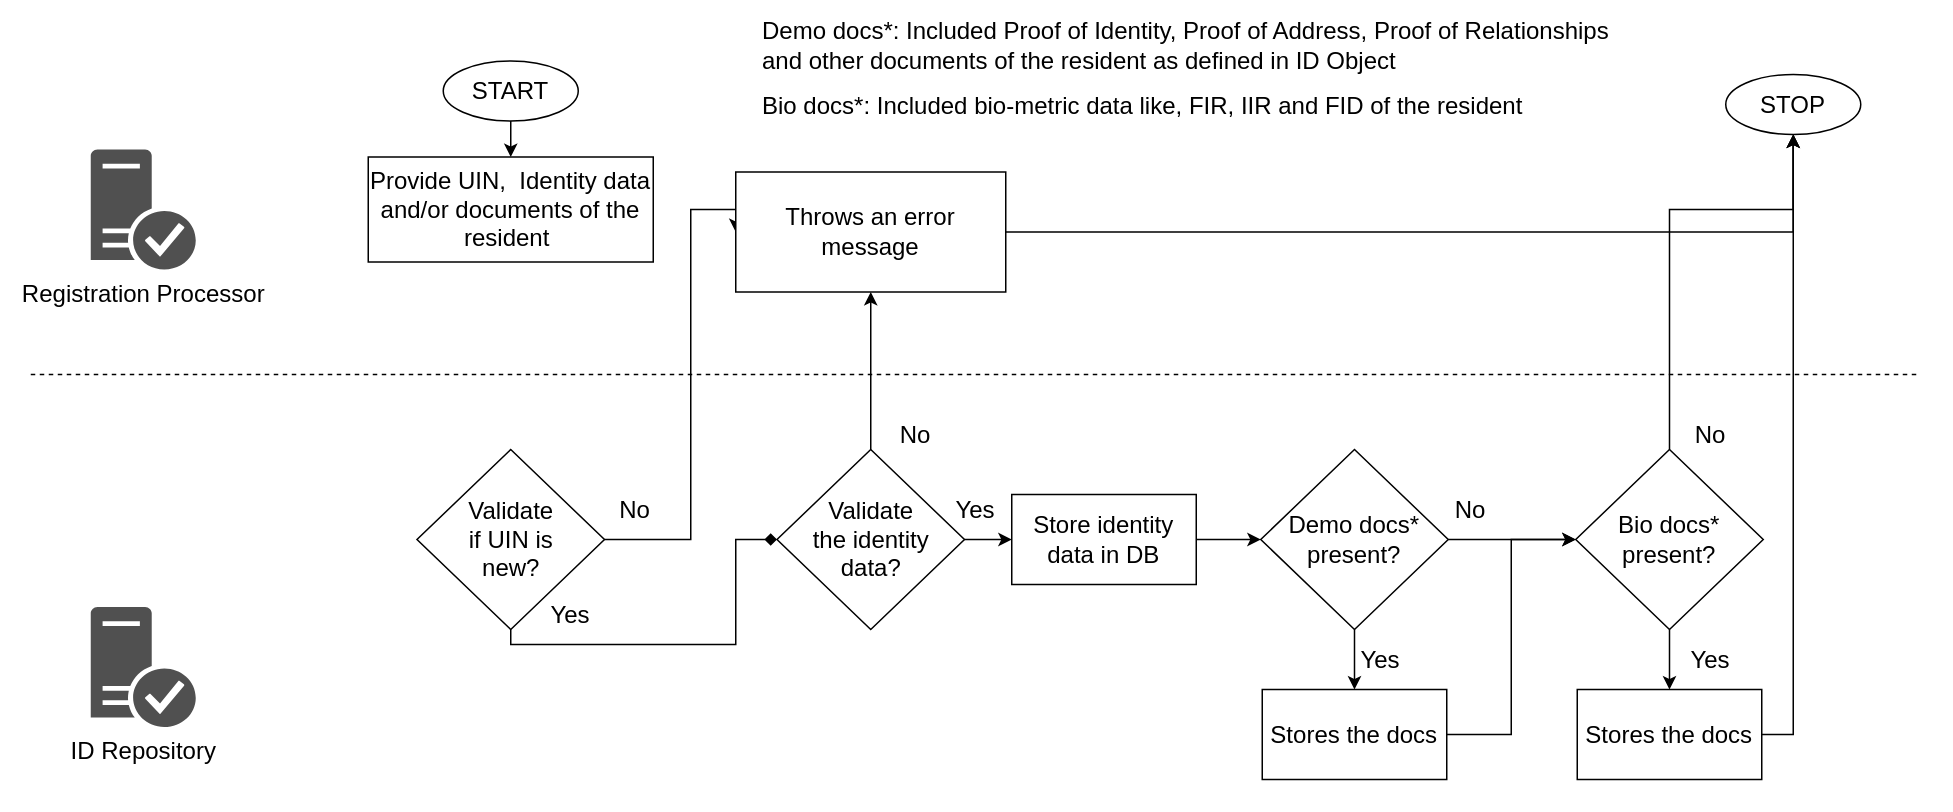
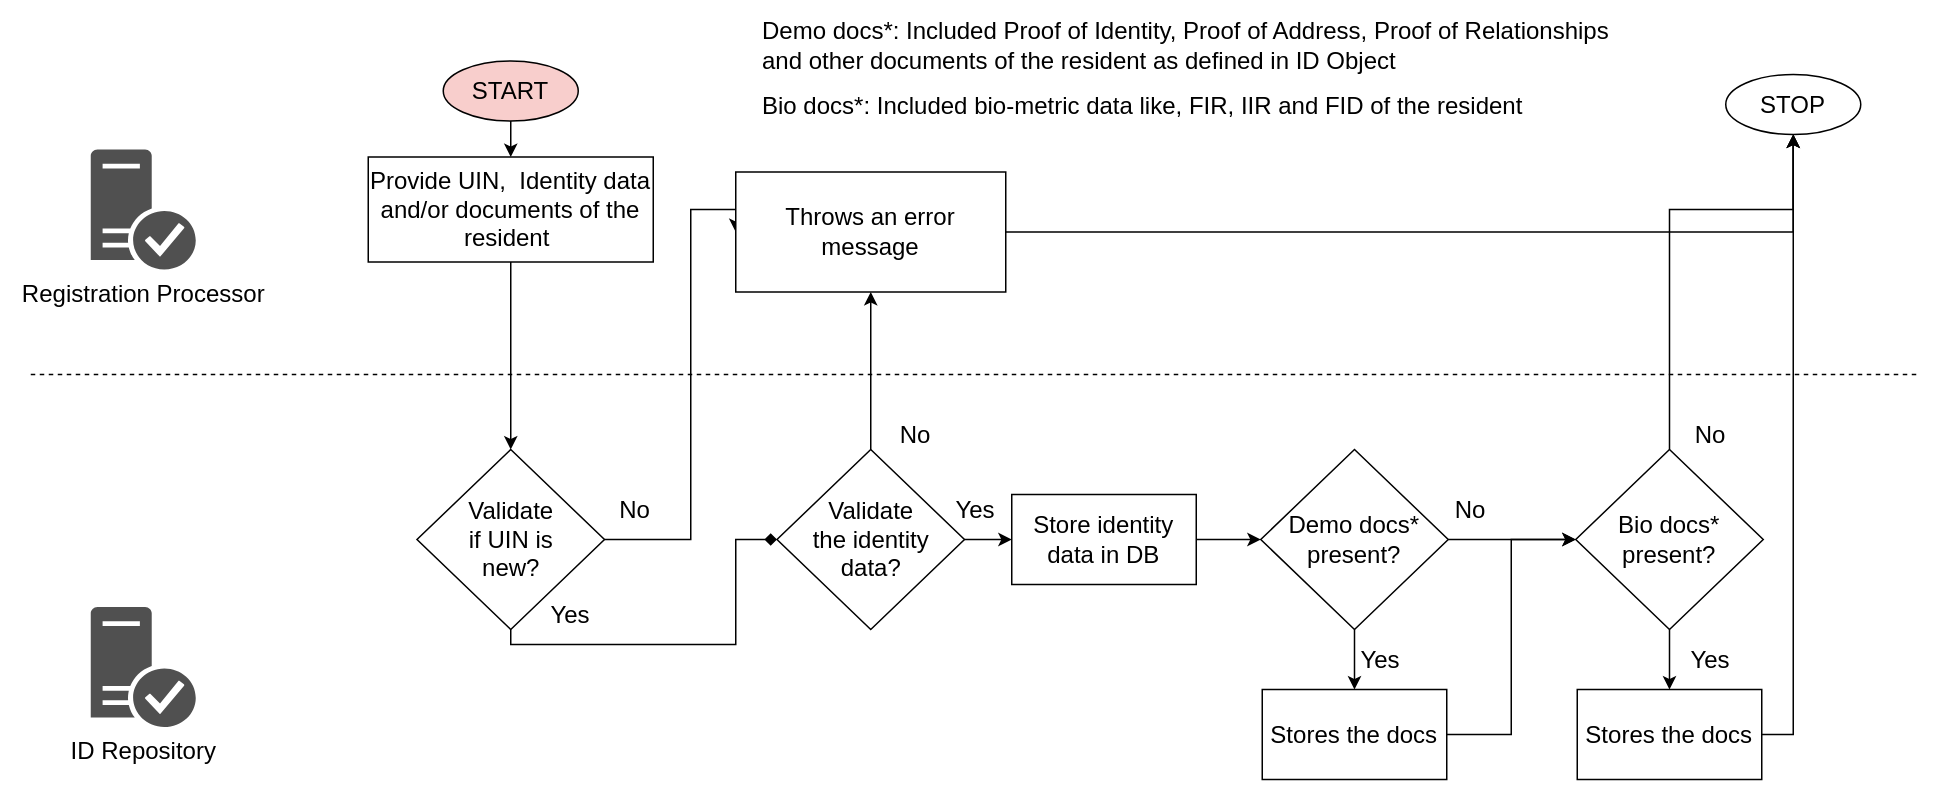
node "START": fillcolor #ffffff -> #f8cecc
edge "Provide UIN, Identity data and/or documents of the resident" -> "Validate if UIN is new?": added
